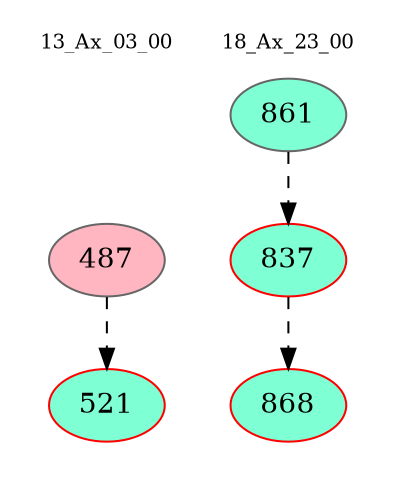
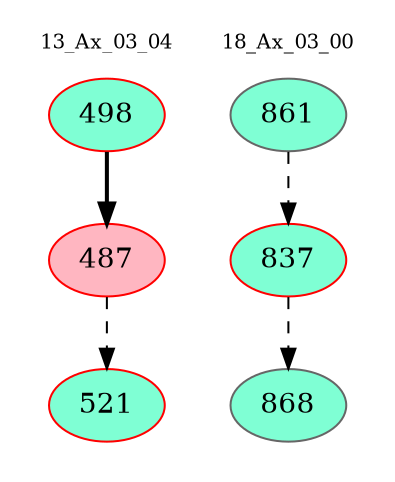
cluster "13_Ax_03_00": label "13_Ax_03_00" -> "13_Ax_03_04"
cluster "18_Ax_23_00": label "18_Ax_23_00" -> "18_Ax_03_00"
node "498": added
node "487": color gray40 -> red
node "868": color red -> gray40
